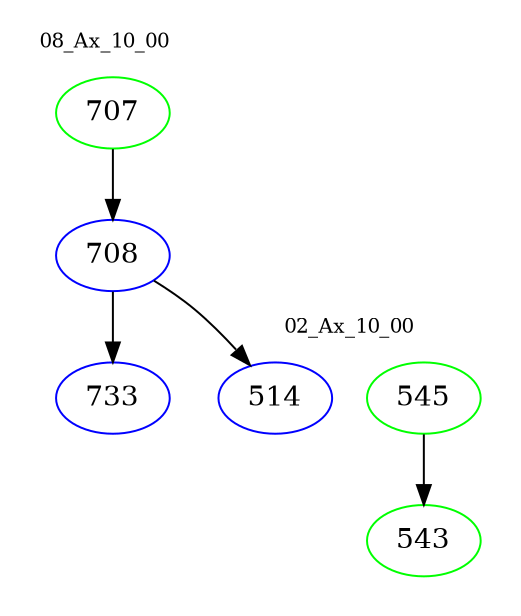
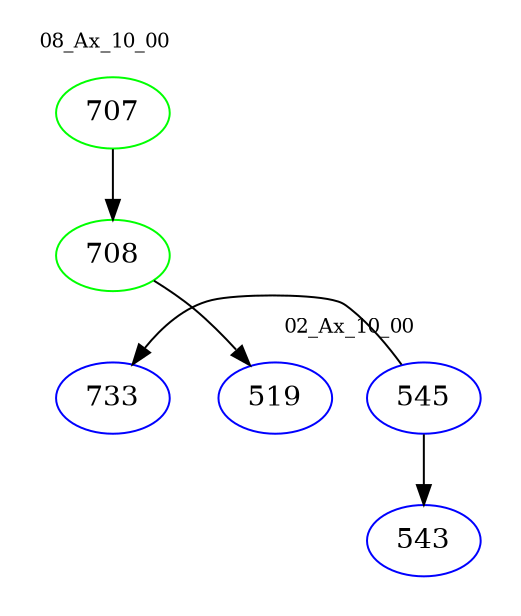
node "708": color blue -> green
edge "708" -> "733": now "545" -> "733"
node "514": label "514" -> "519"
node "545": color green -> blue
node "543": color green -> blue
